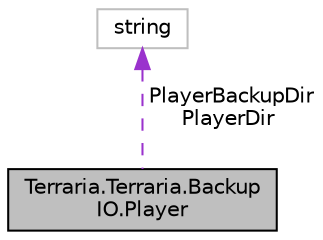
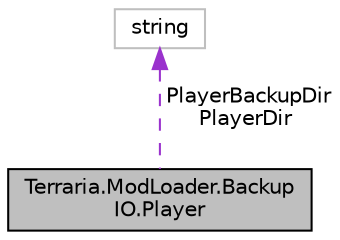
node "Terraria.Terraria.Backup IO.Player": label "Terraria.Terraria.Backup IO.Player" -> "Terraria.ModLoader.Backup IO.Player"
